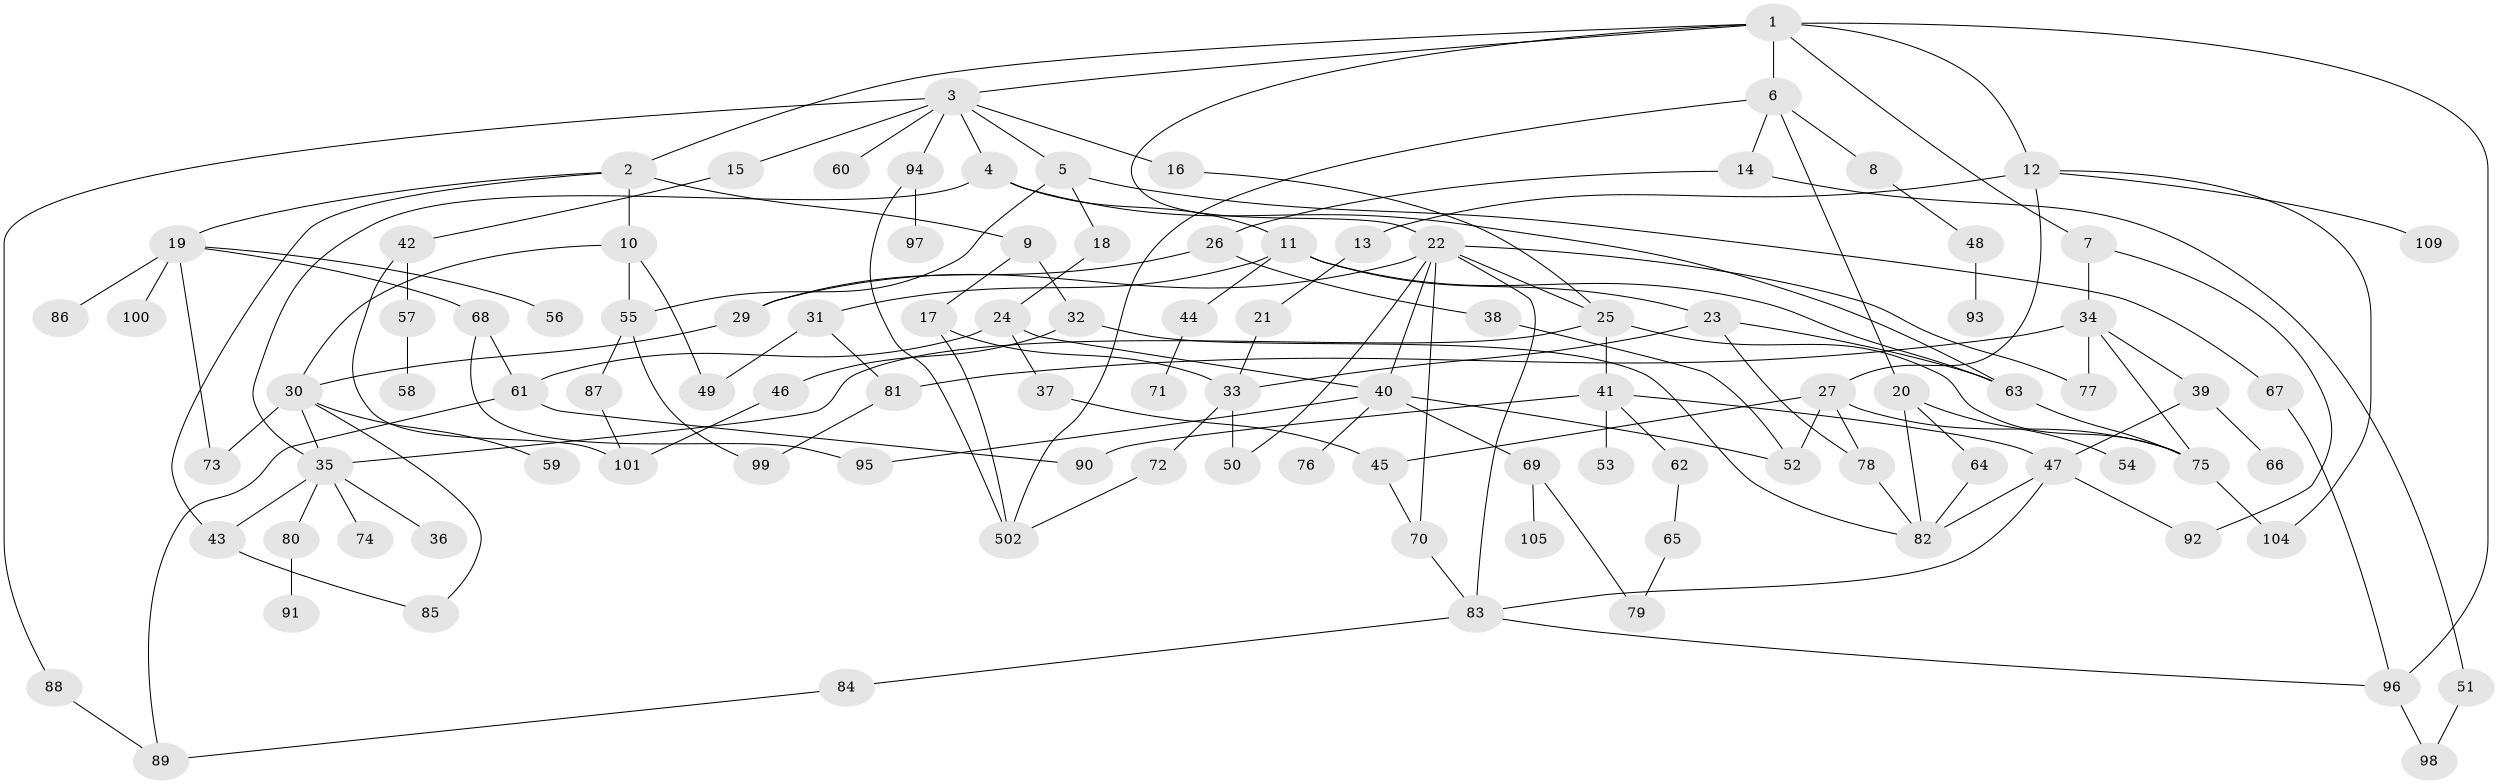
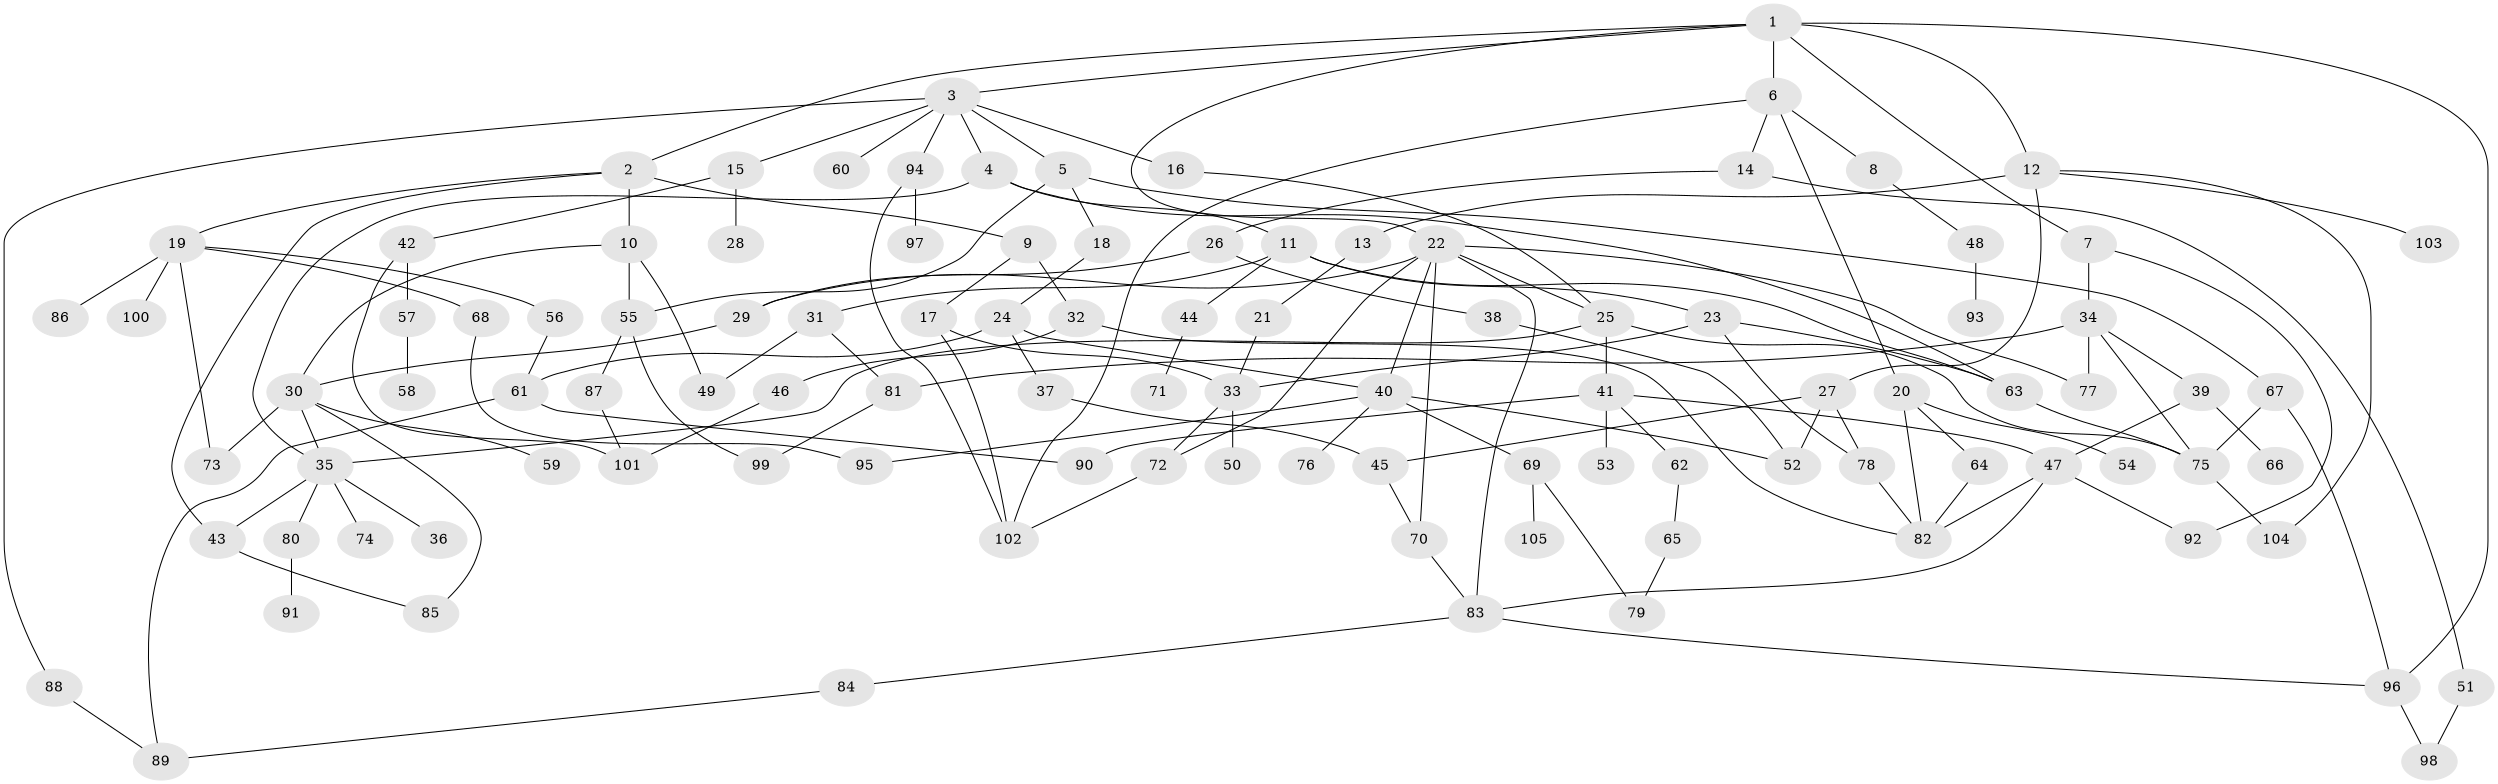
node "28": added
node "109": label "109" -> "103"
edge "68" -- "61": now "56" -- "61"
edge "22" -- "50": now "22" -- "72"
edge "27" -- "75": now "67" -- "75"
node "502": label "502" -> "102"
